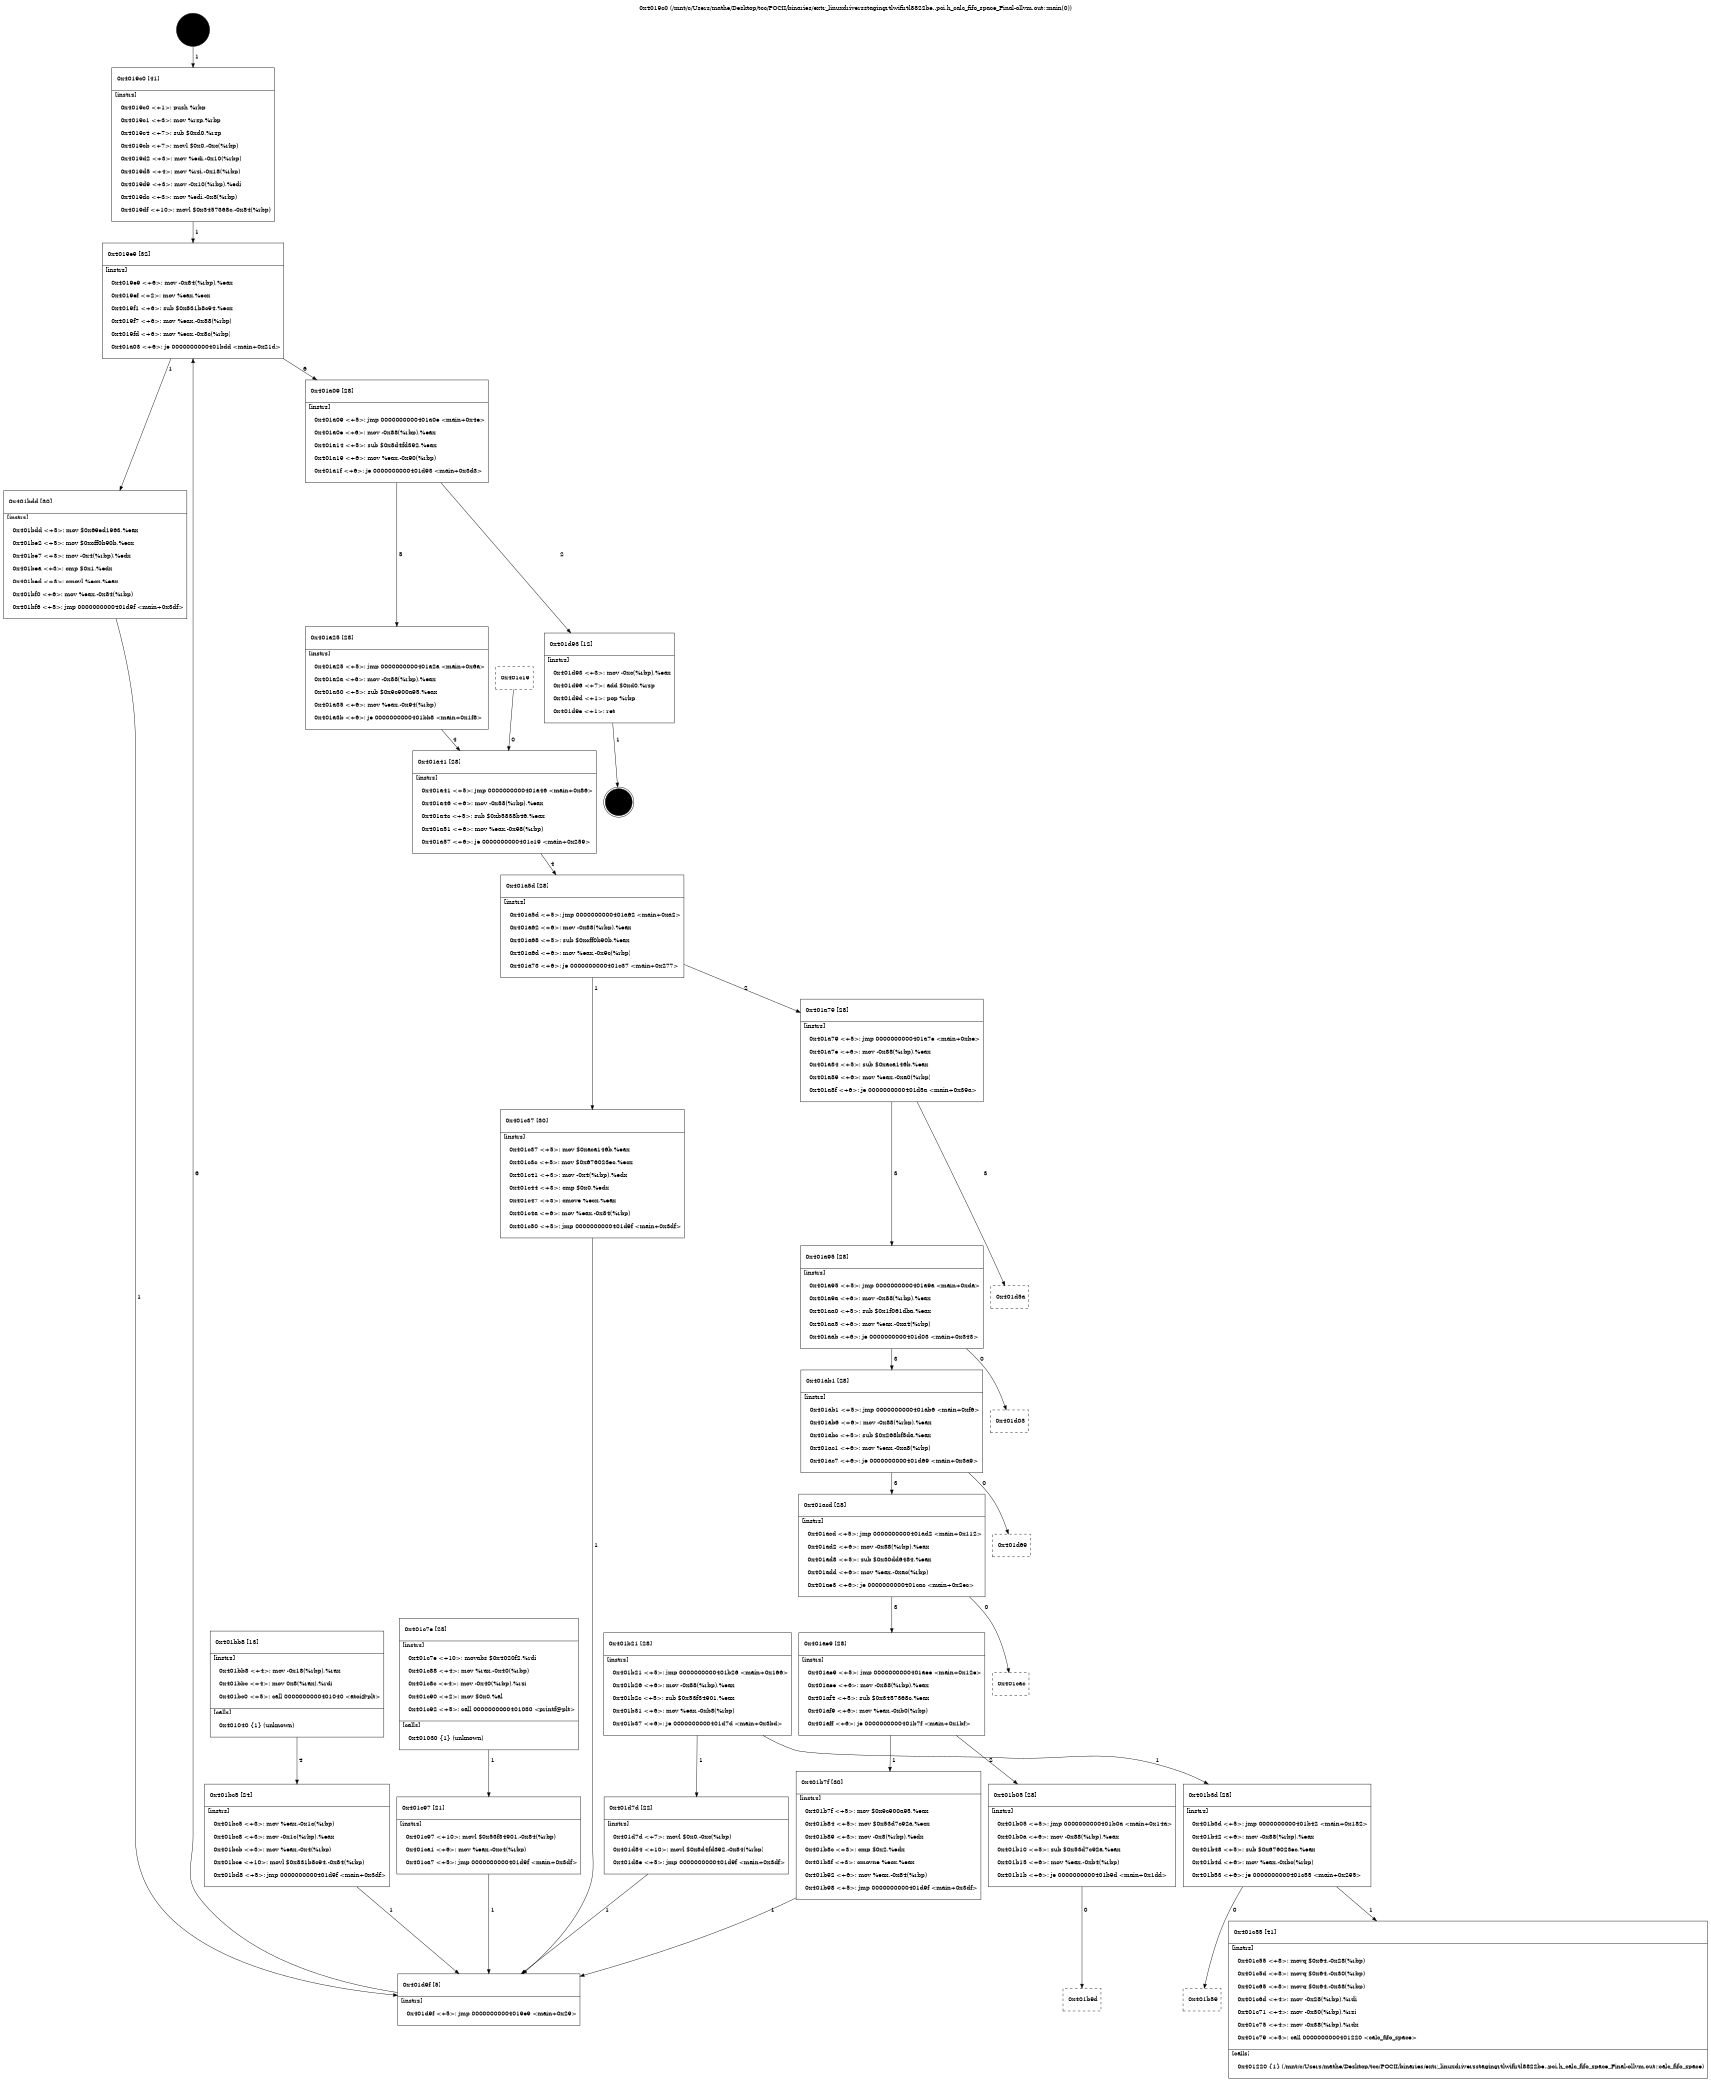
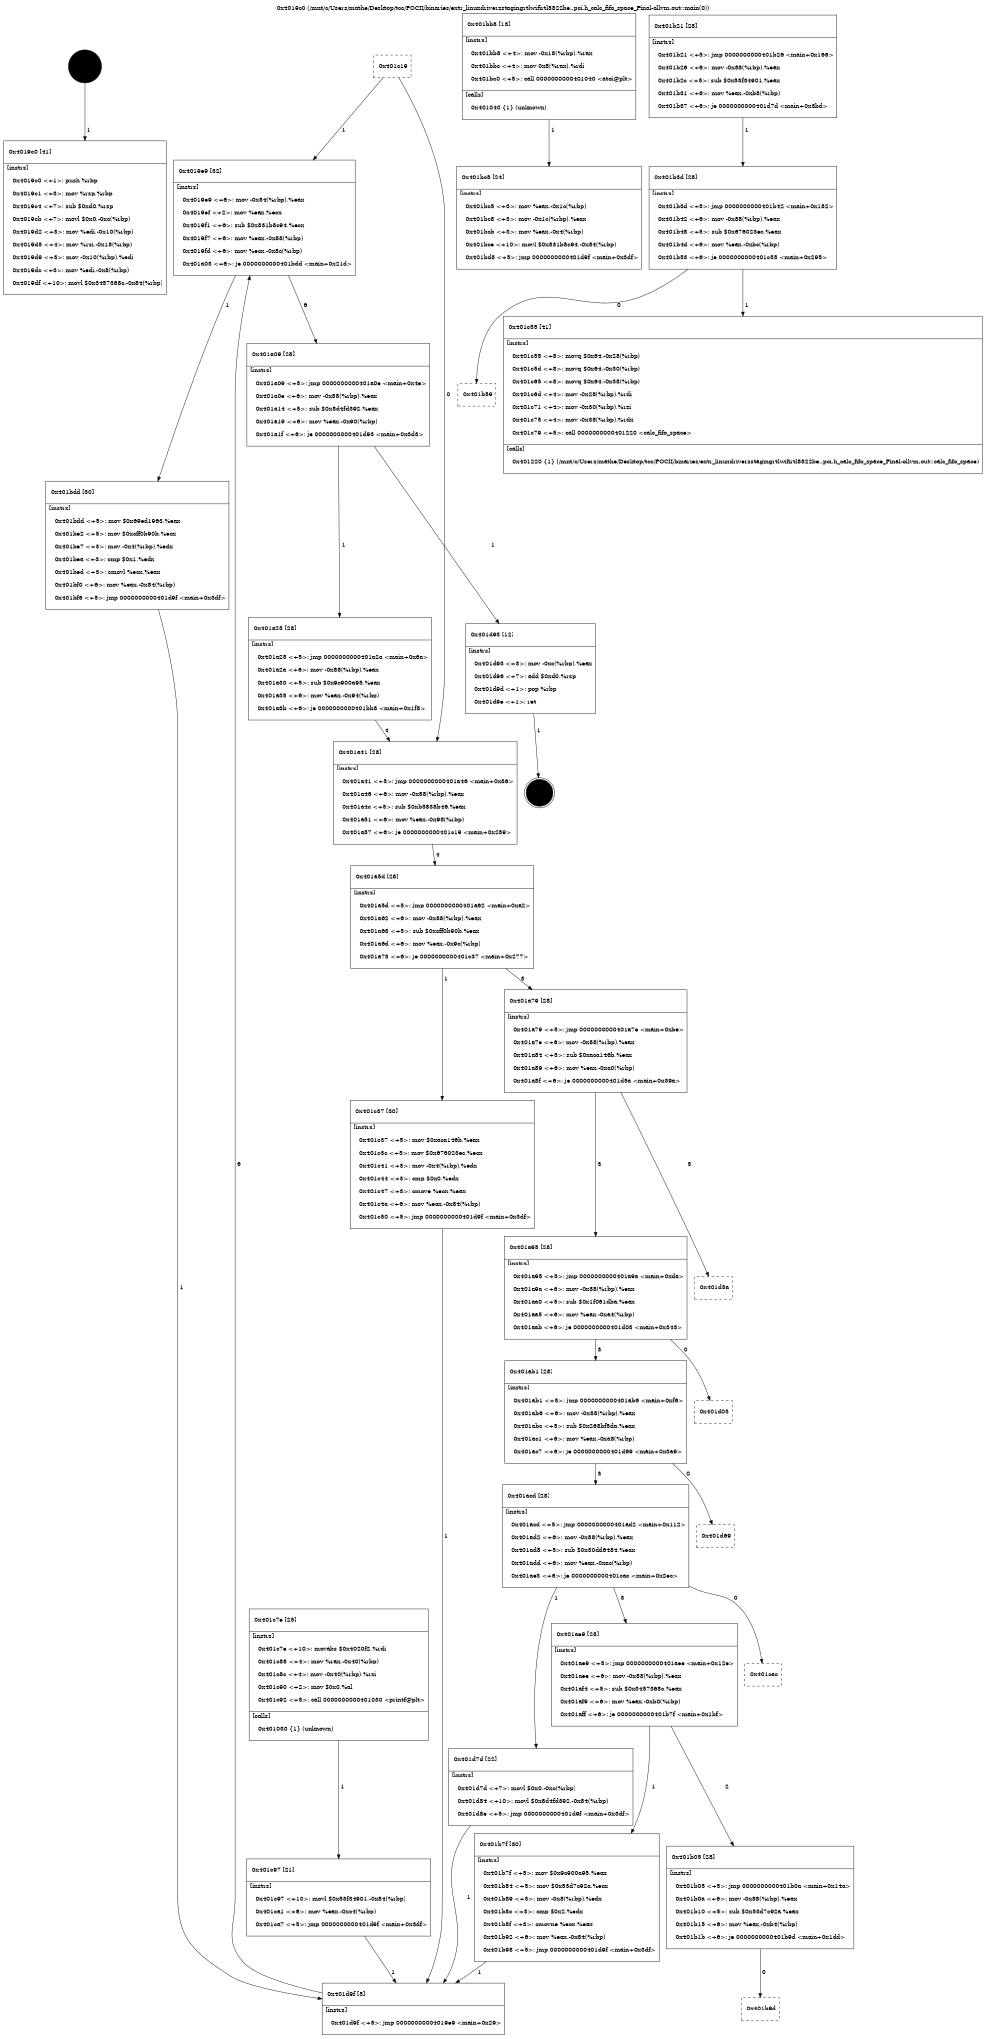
edge "0x4019c0 [41]" -> "0x4019e9 [32]": now "0x401c19" -> "0x4019e9 [32]"
edge "0x401a09 [28]" -> "0x401a25 [28]": label " 5" -> " 1"
edge "0x401a09 [28]" -> "0x401d93 [12]": label " 2" -> " 1"
edge "0x401a5d [28]" -> "0x401a79 [28]": label " 2" -> " 3"
edge "0x401bb8 [13]" -> "0x401bc5 [24]": label " 4" -> " 1"
edge "0x401b21 [28]" -> "0x401d7d [22]": now "0x401acd [28]" -> "0x401d7d [22]"
edge "0x401bc5 [24]" -> "0x401d9f [5]": removed, label "1"
